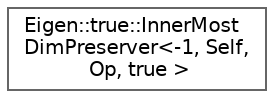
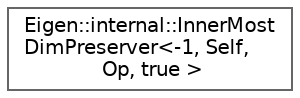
node "Eigen::true::InnerMost DimPreserver<-1, Self, Op, true >": label "Eigen::true::InnerMost DimPreserver<-1, Self, Op, true >" -> "Eigen::internal::InnerMost DimPreserver<-1, Self, Op, true >"
